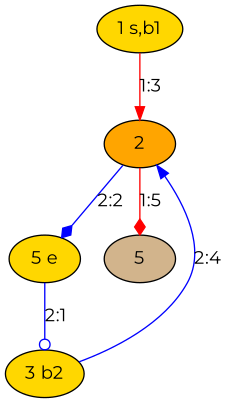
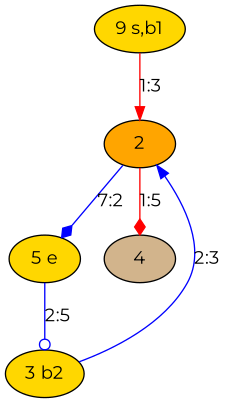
node "1 s,b1": label "1 s,b1" -> "9 s,b1"
edge "2" -> "5 e": label "2:2" -> "7:2"
node "5": label "5" -> "4"
edge "3 b2" -> "2": label "2:4" -> "2:3"
edge "5 e" -> "3 b2": label "2:1" -> "2:5"
